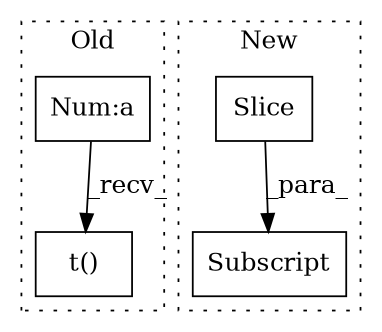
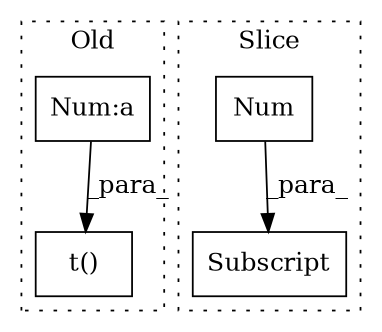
cluster "New": label "New" -> "Slice"
node "Slice": label "Slice" -> "Num"
edge "Num:a" -> "t()": label "_recv_" -> "_para_"
